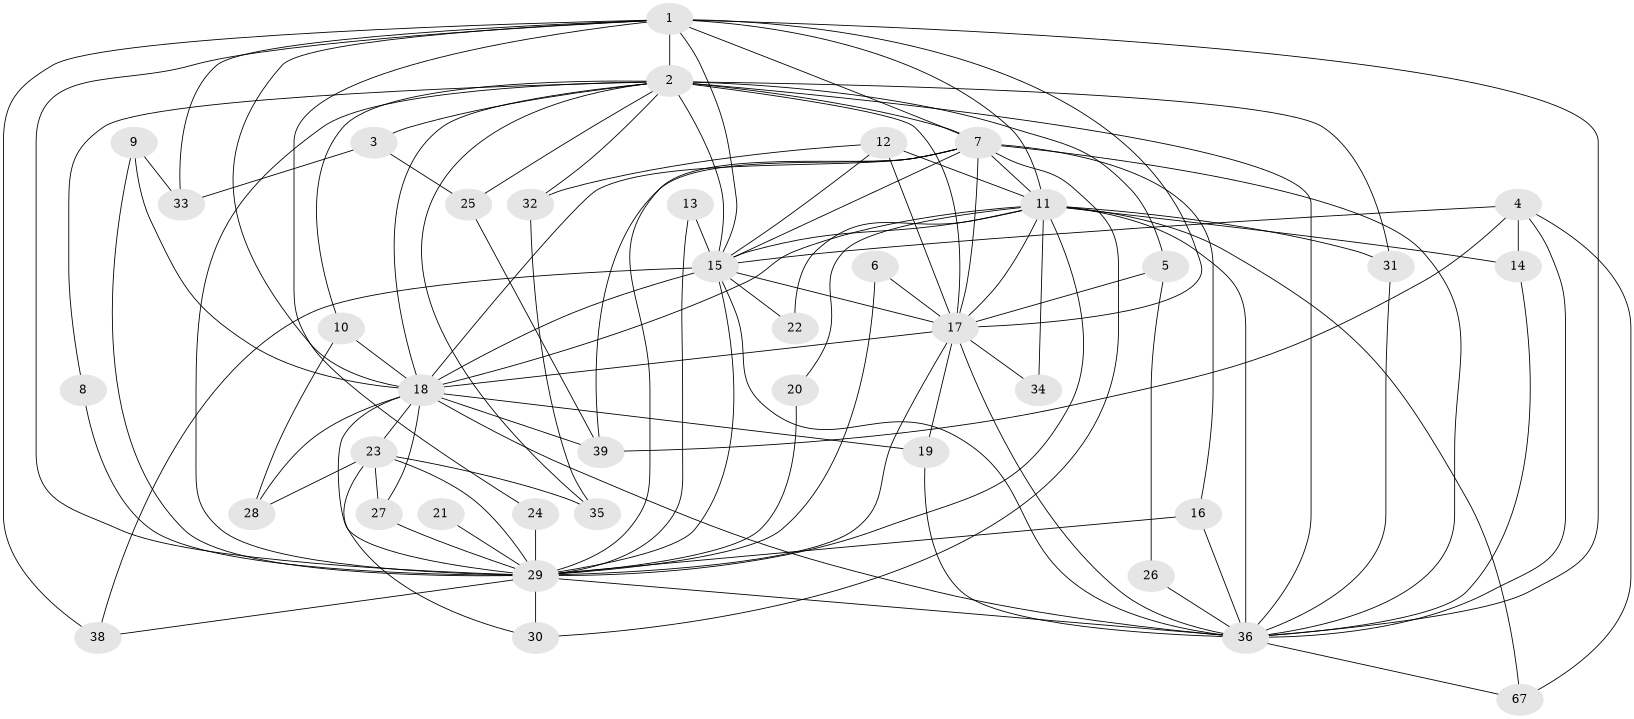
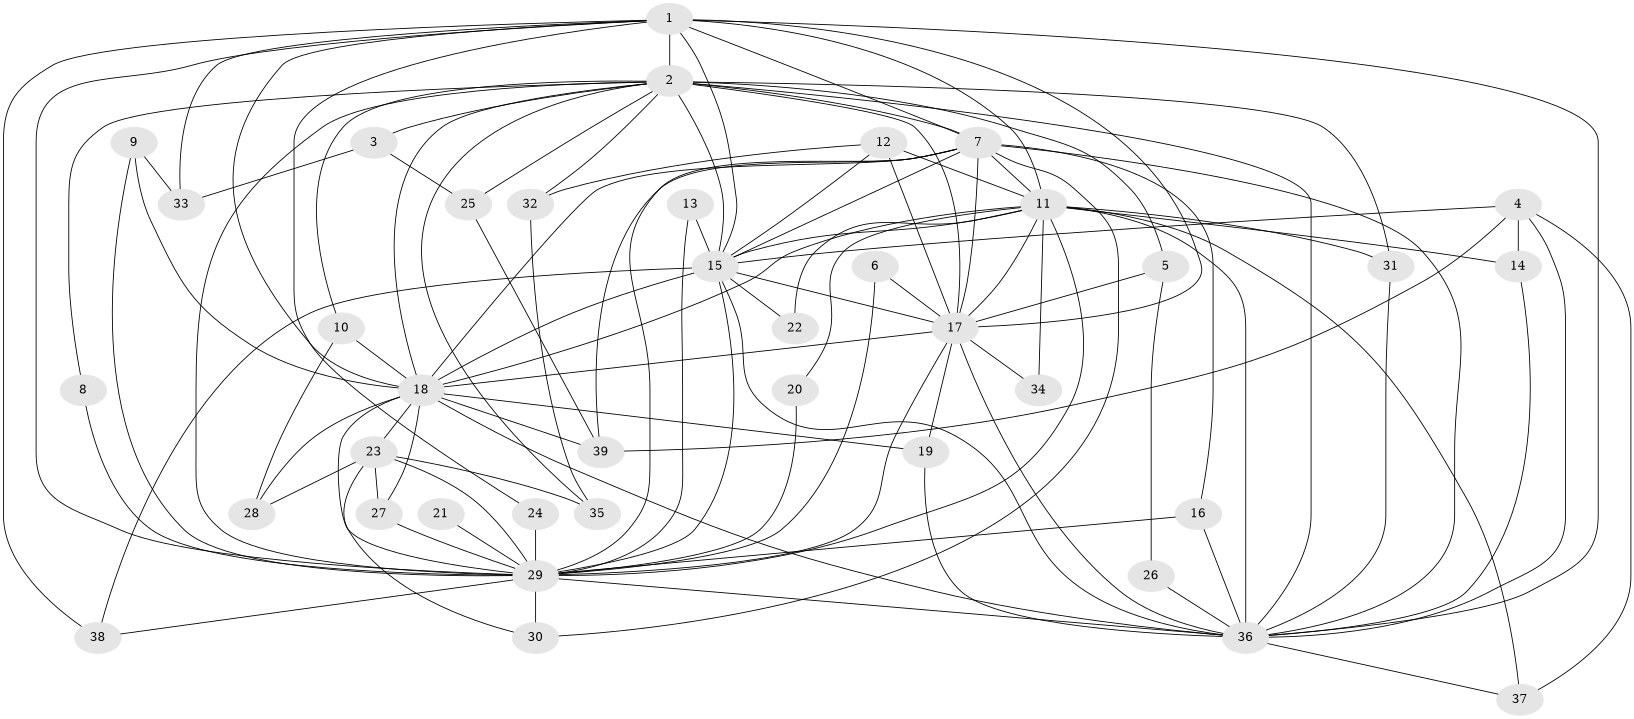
node "67": label "67" -> "37"
